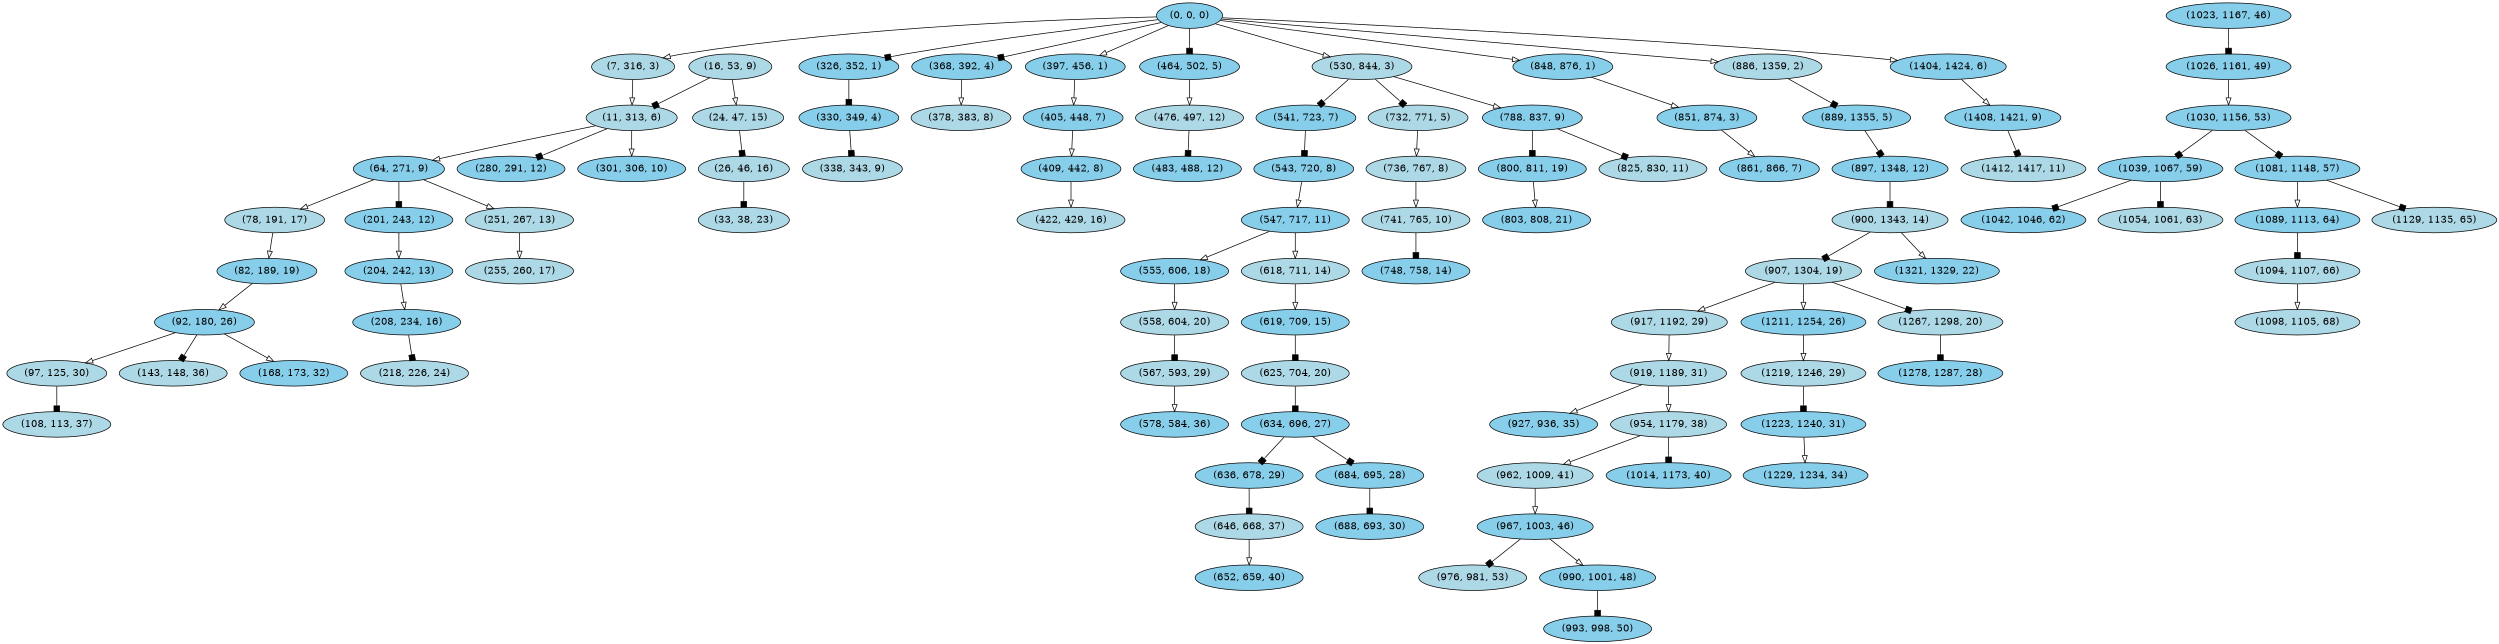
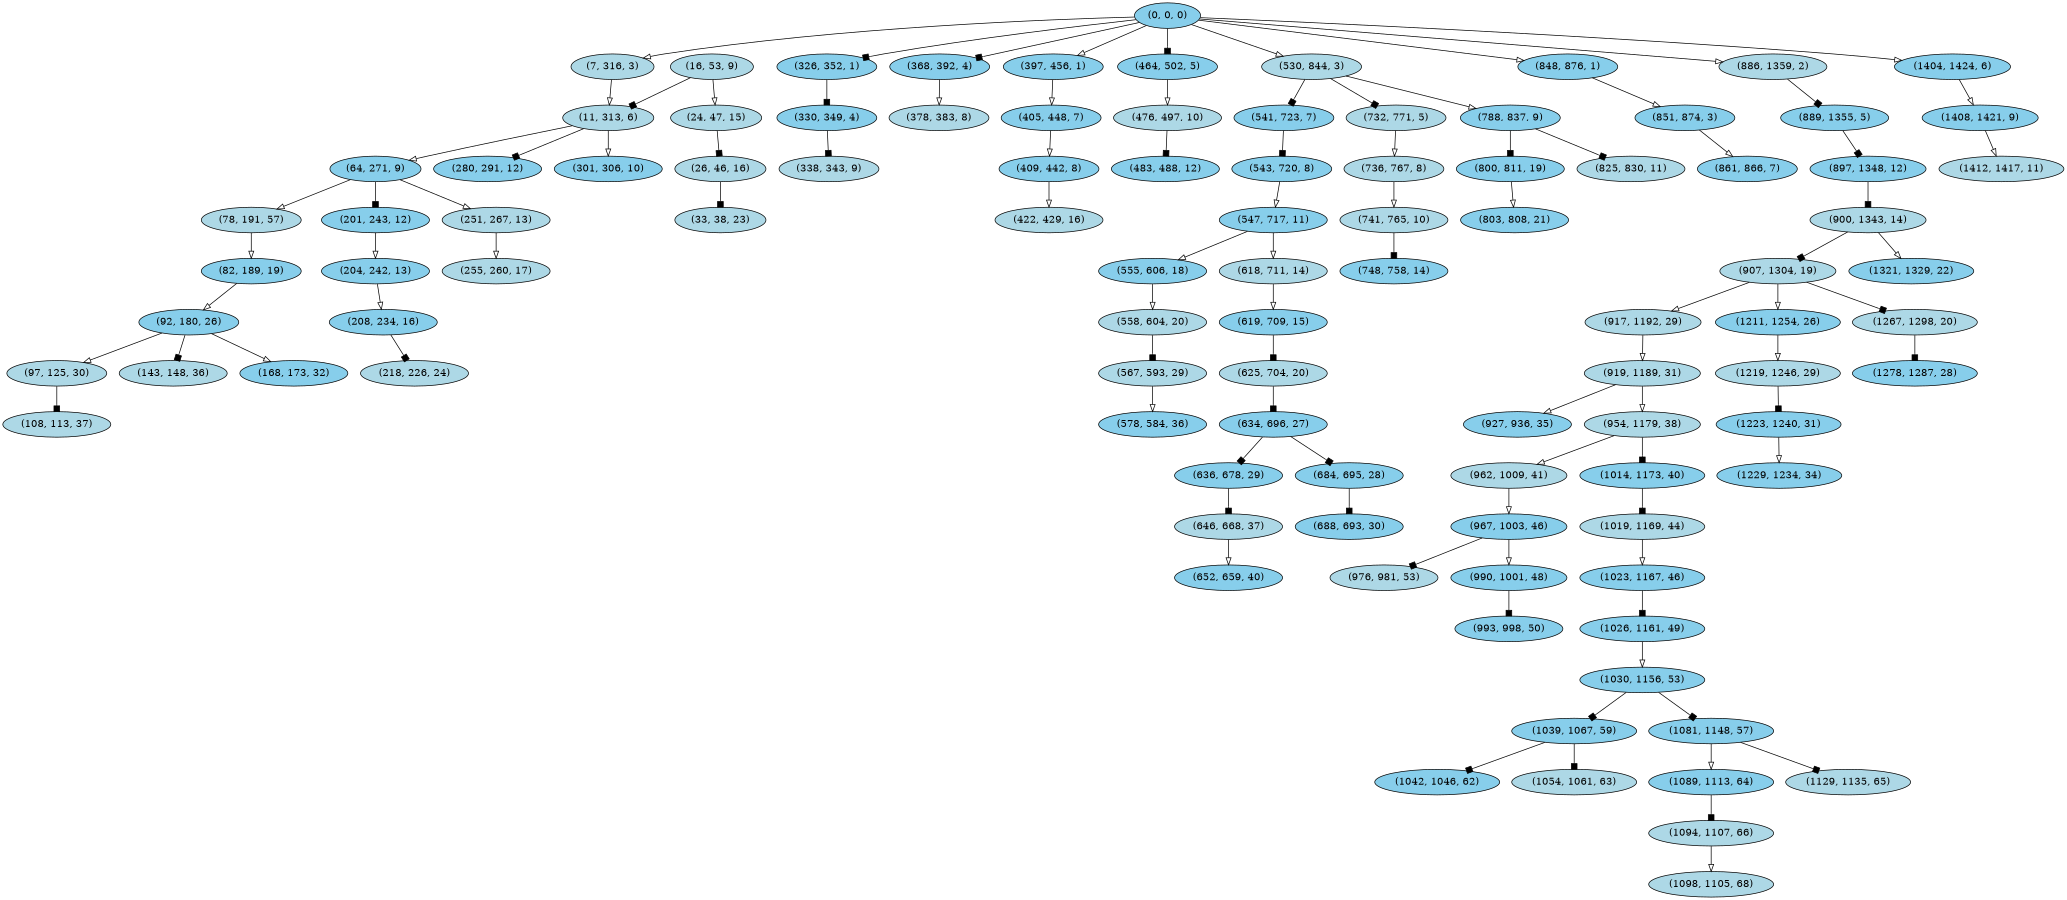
node "(476, 497, 12)": label "(476, 497, 12)" -> "(476, 497, 10)"
edge "(1408, 1421, 9)" -> "(1412, 1417, 11)": arrowhead box -> onormal
node "(78, 191, 17)": label "(78, 191, 17)" -> "(78, 191, 57)"
node "(1019, 1169, 44)": added
